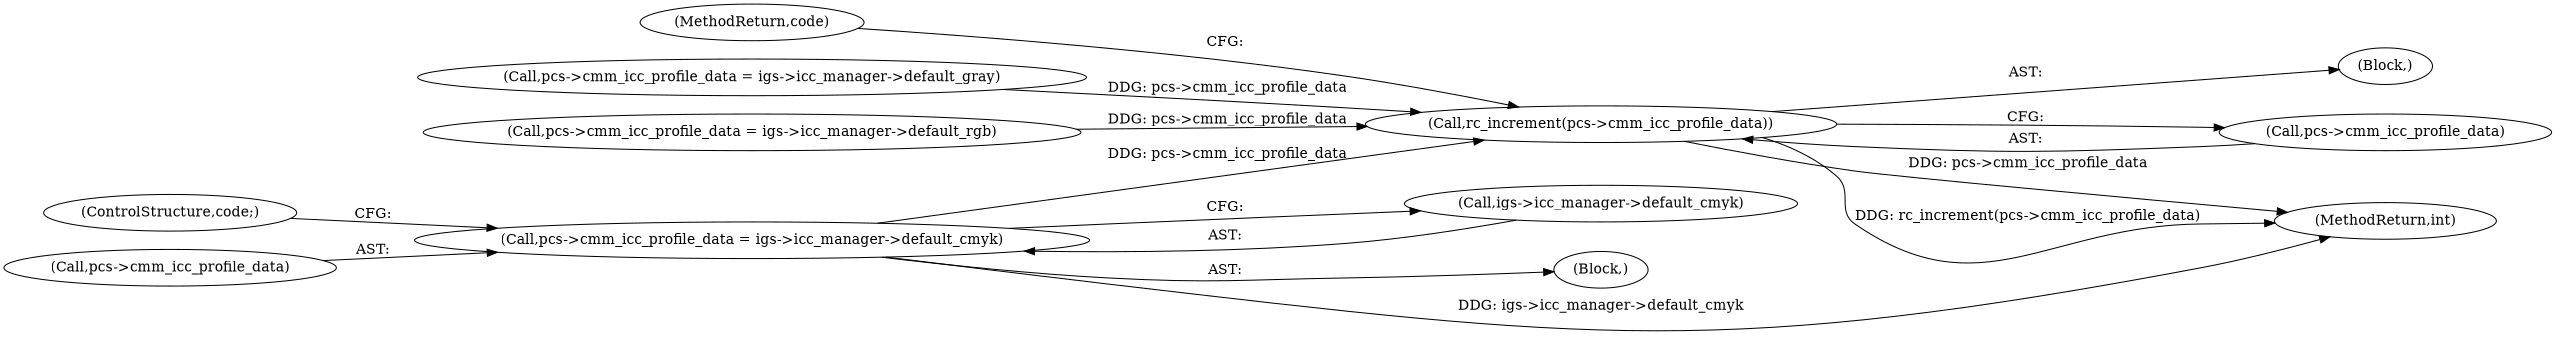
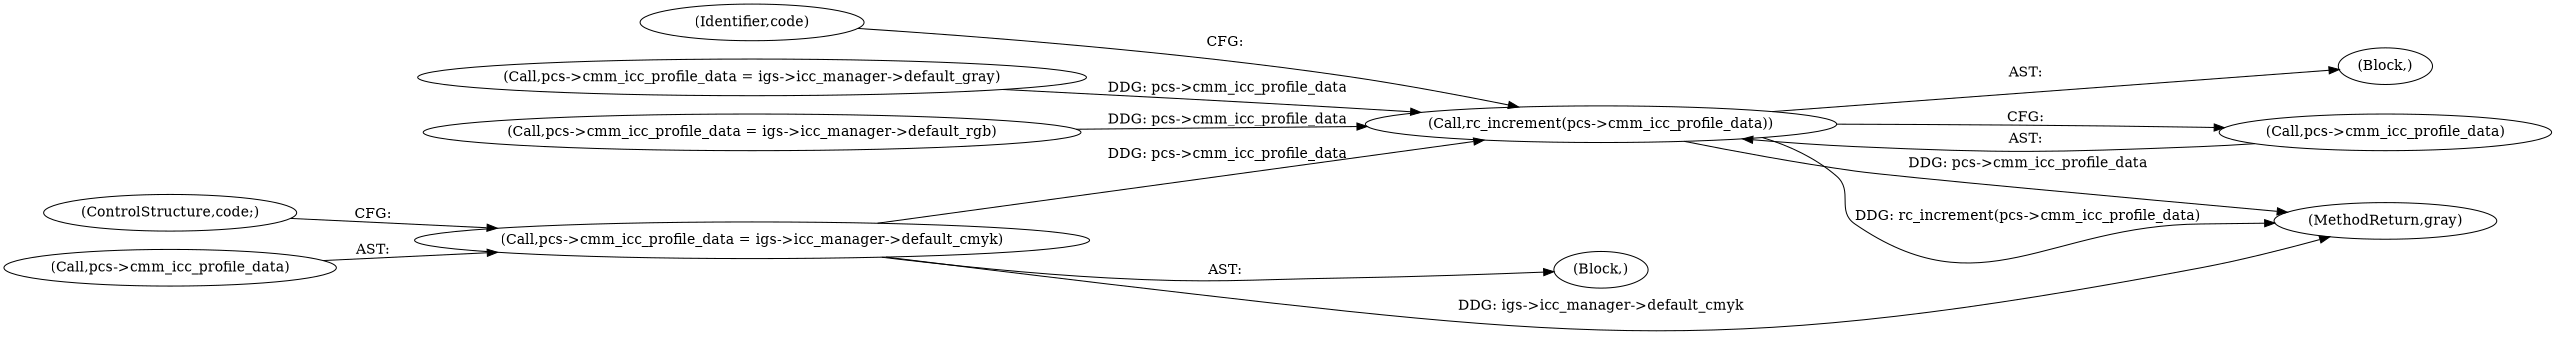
node "(MethodReturn,code)": label "(MethodReturn,code)" -> "(Identifier,code)"
node "(Call,igs->icc_manager->default_cmyk)": removed
node "(MethodReturn,int)": label "(MethodReturn,int)" -> "(MethodReturn,gray)"
